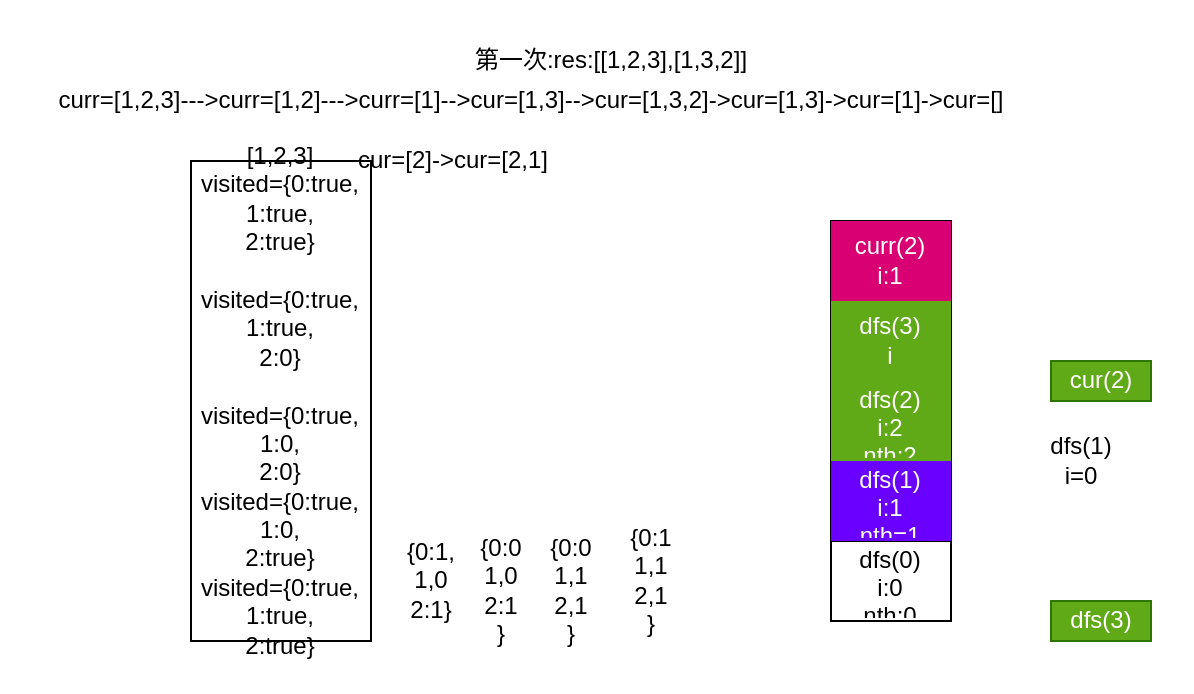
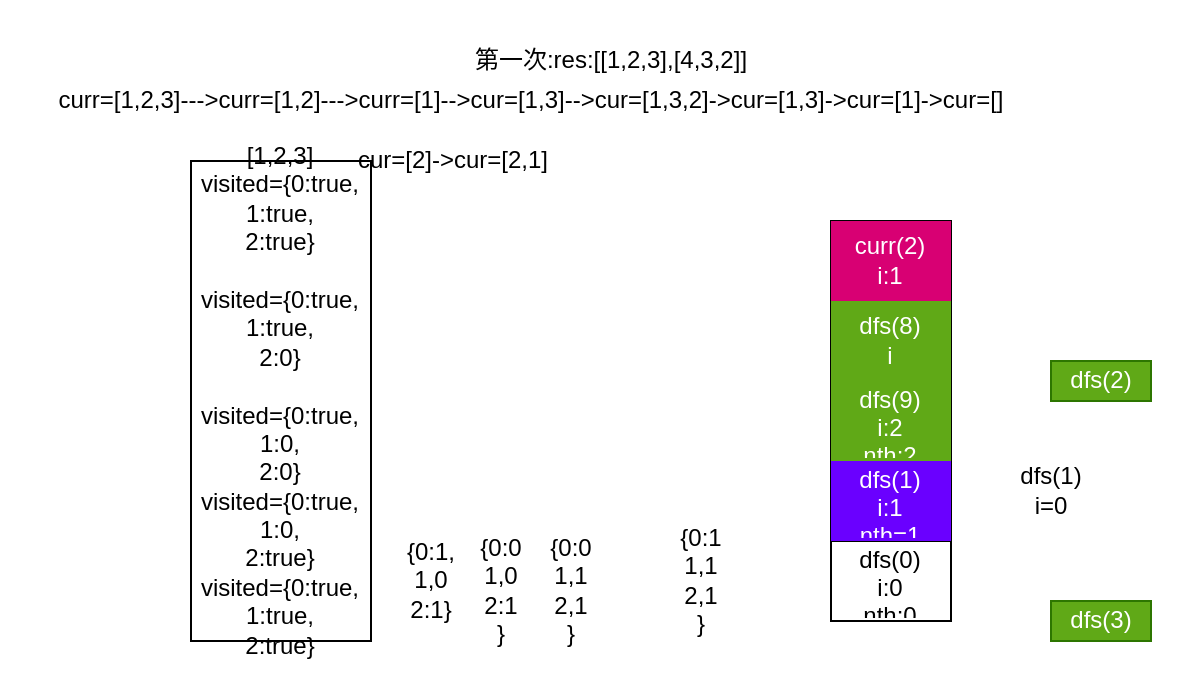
node "第一次:res:[[1,2,3],[1,3,2]]": label "第一次:res:[[1,2,3],[1,3,2]]" -> "第一次:res:[[1,2,3],[4,3,2]]"
node "dfs(3) i": label "dfs(3) i" -> "dfs(8) i"
node "cur(2)": label "cur(2)" -> "dfs(2)"
node "dfs(2) i:2 nth:2": label "dfs(2) i:2 nth:2" -> "dfs(9) i:2 nth:2"
node "dfs(1) i=0": moved (1081, 461) -> (1051, 491)
node "{0:1 1,1 2,1 }": moved (651, 581) -> (701, 581)
